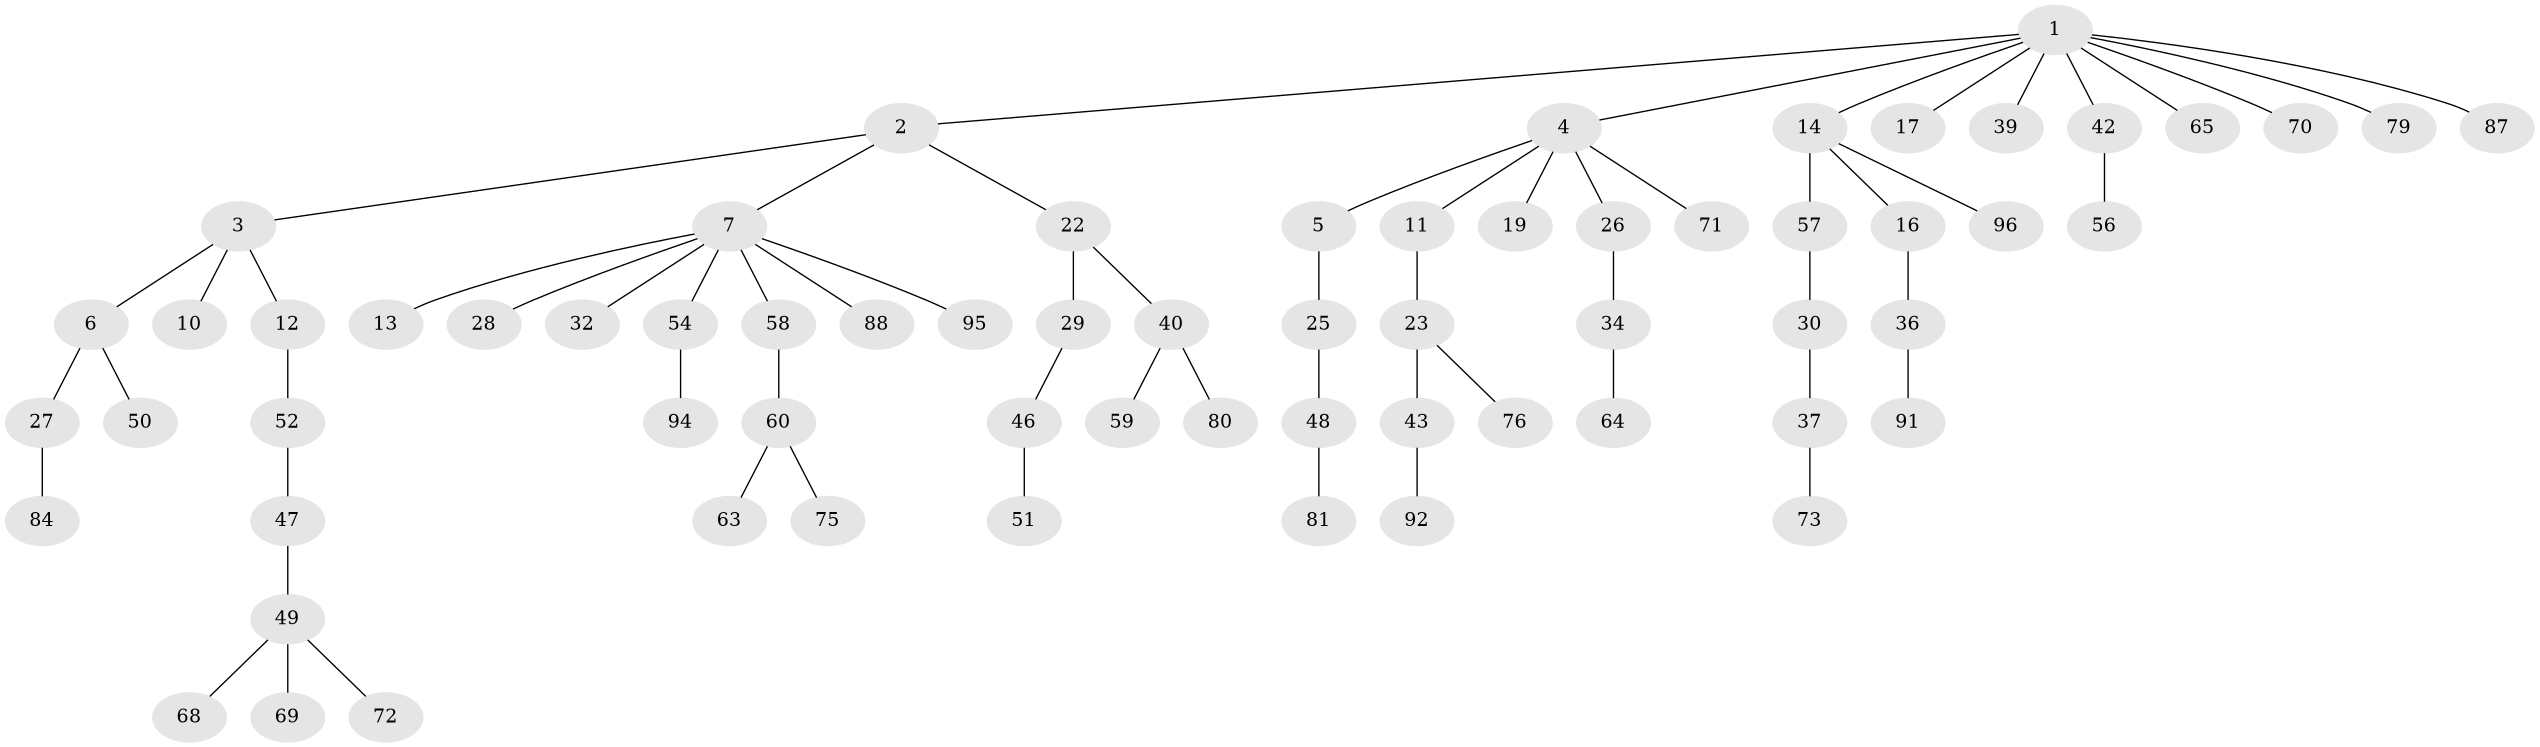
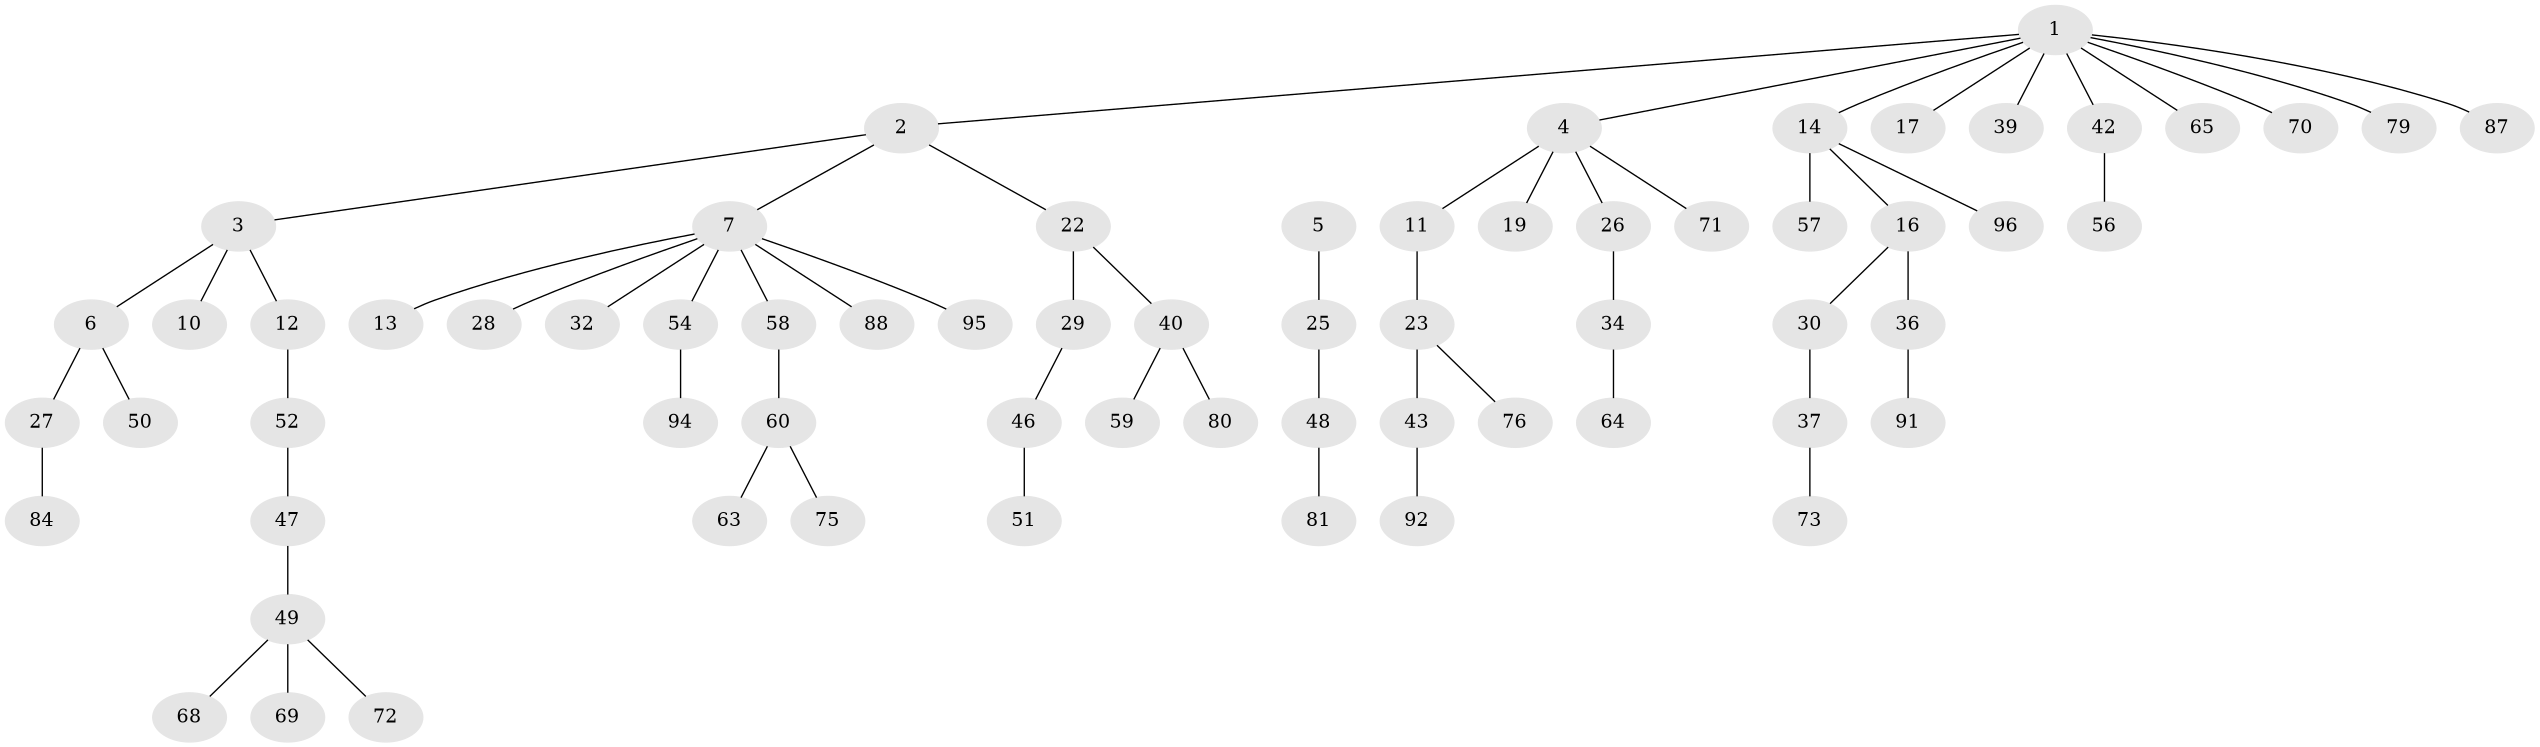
edge "4" -- "5": removed
edge "57" -- "30": now "16" -- "30"
